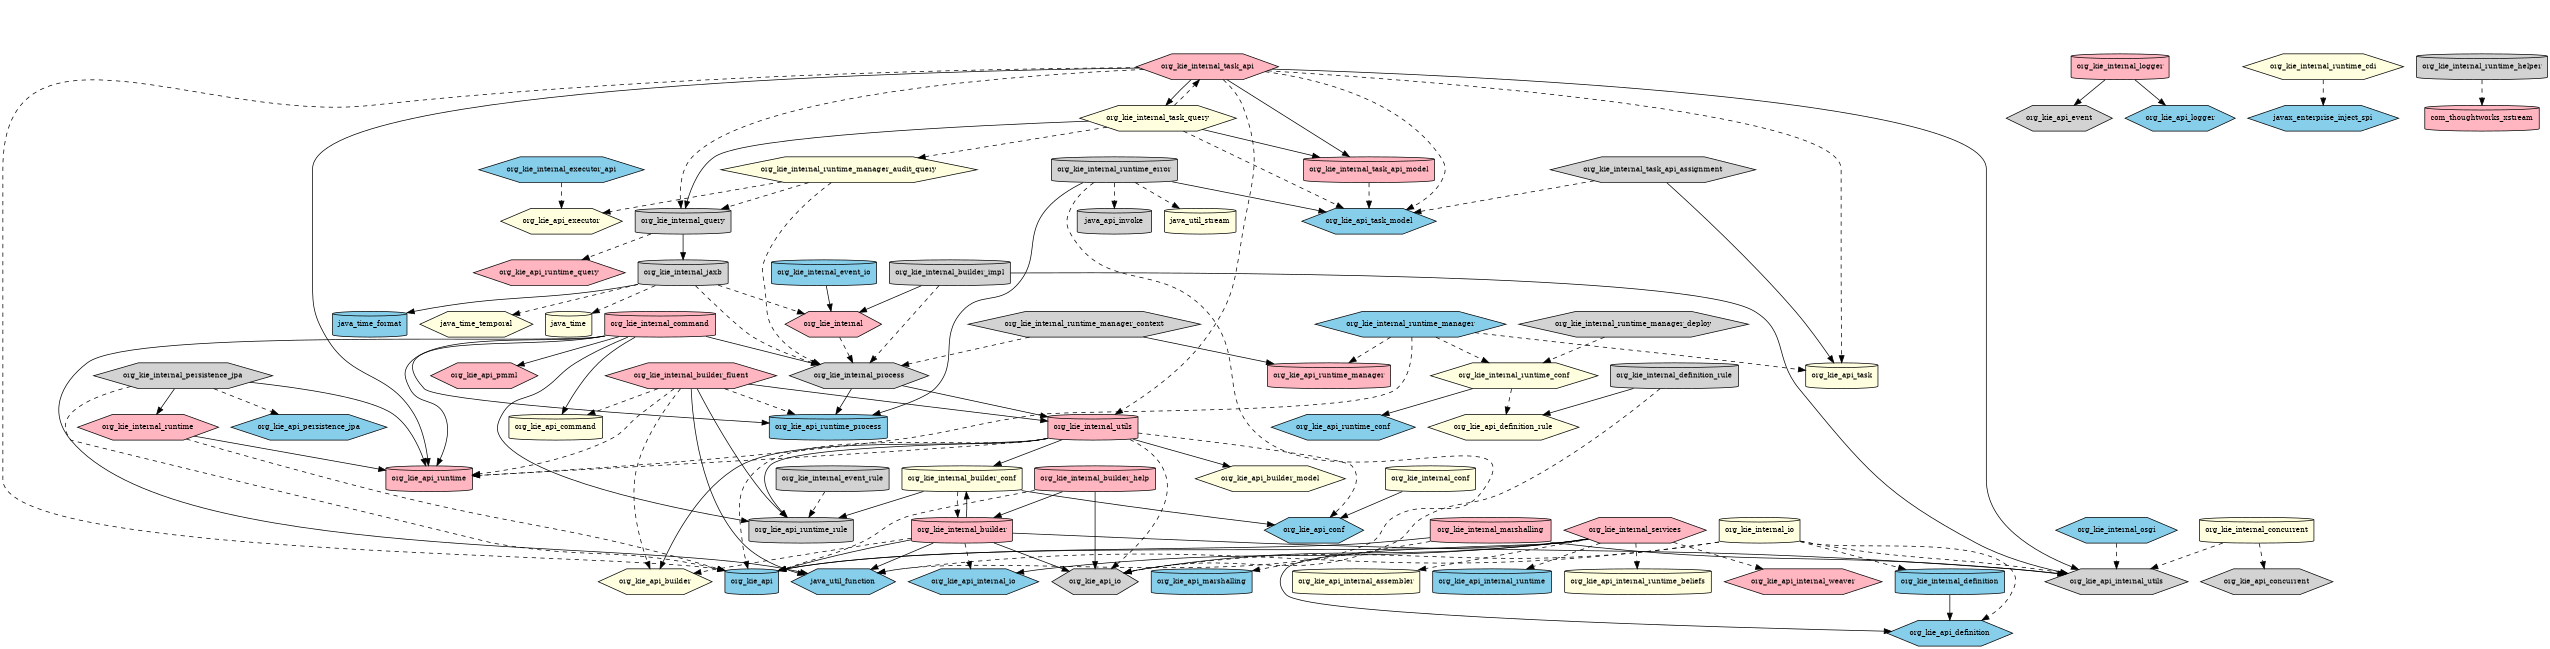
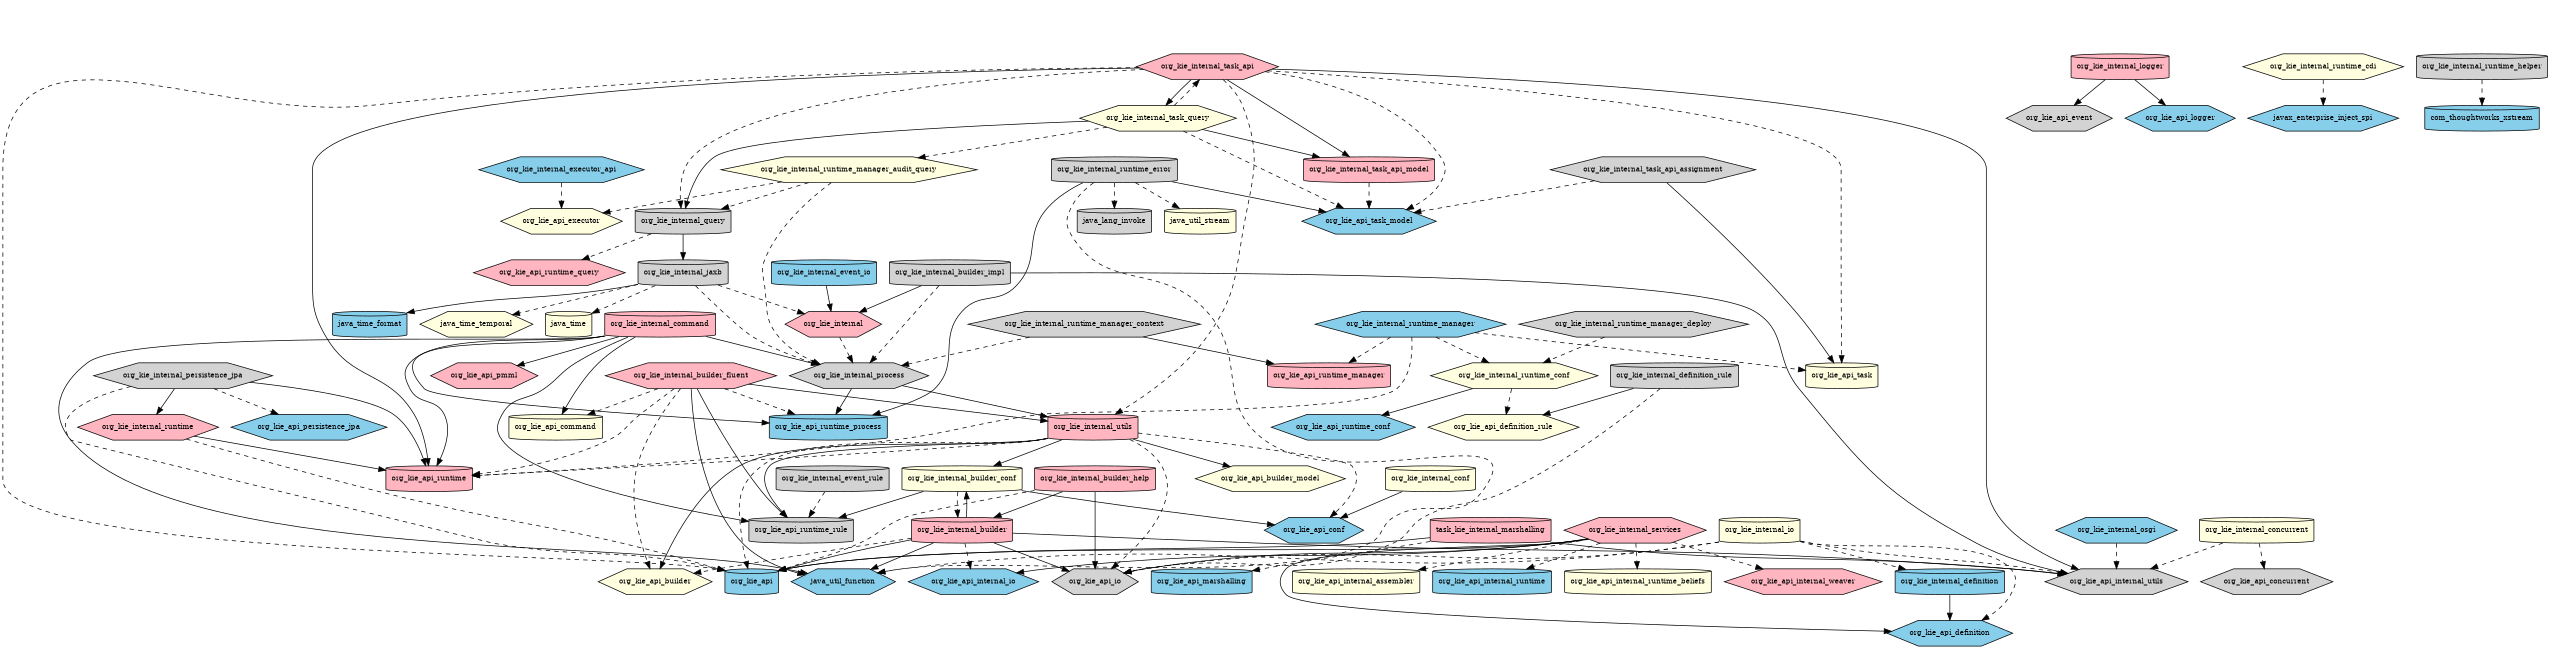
node "com_thoughtworks_xstream": fillcolor lightpink -> skyblue
node "java_api_invoke": label "java_api_invoke" -> "java_lang_invoke"
node "org_kie_internal_marshalling": label "org_kie_internal_marshalling" -> "task_kie_internal_marshalling"
